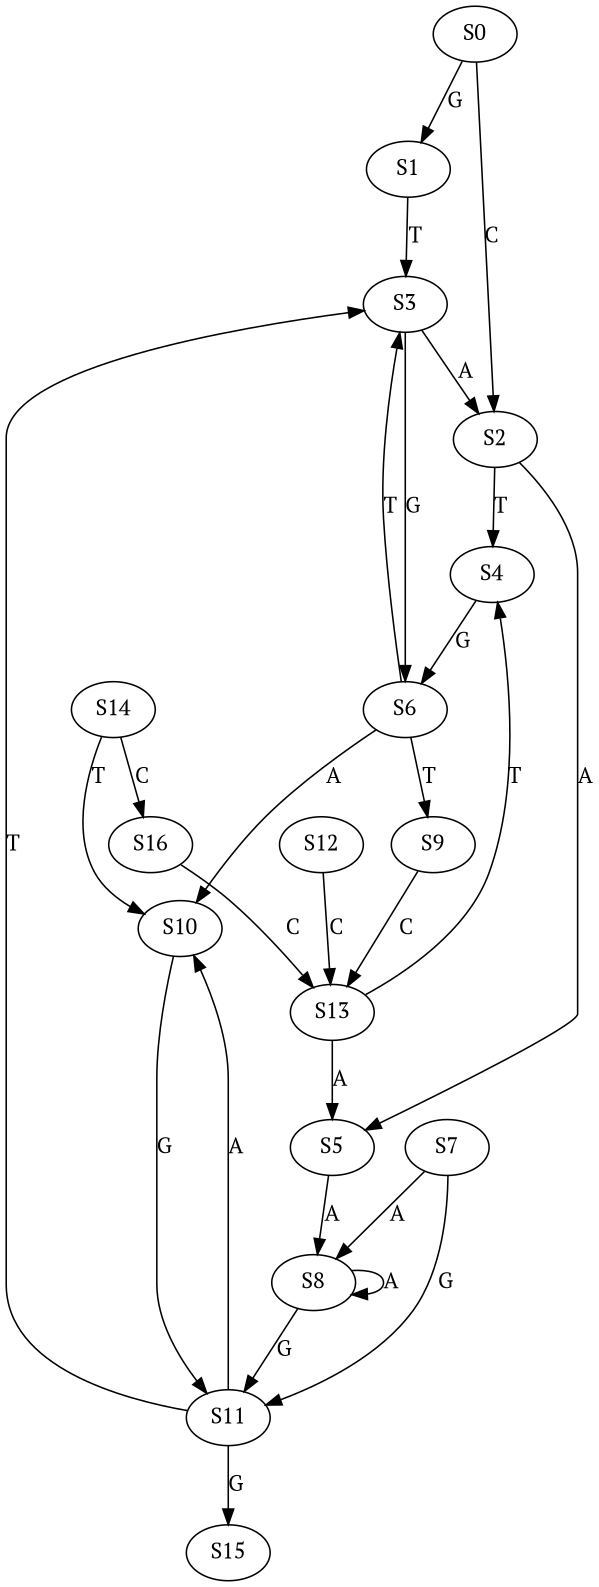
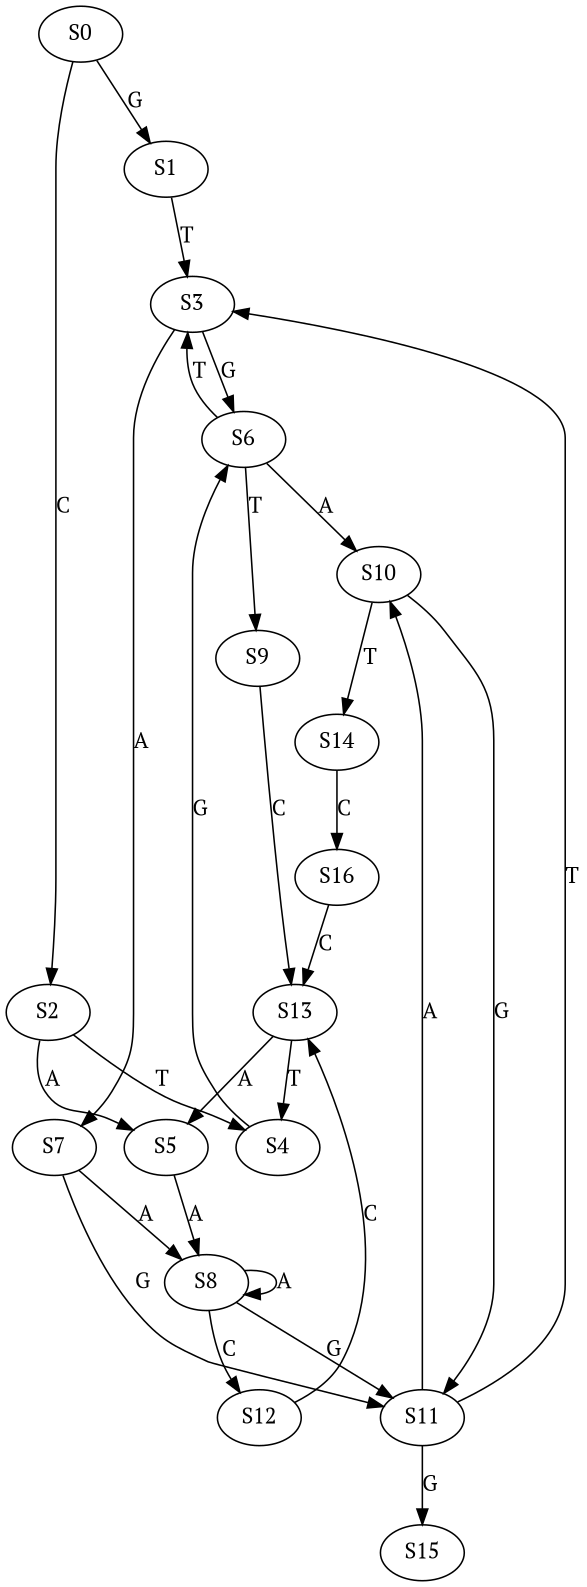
edge "S3" -> "S2": now "S3" -> "S7"
edge "S14" -> "S10": reversed
edge "S8" -> "S12": added, label "C"
